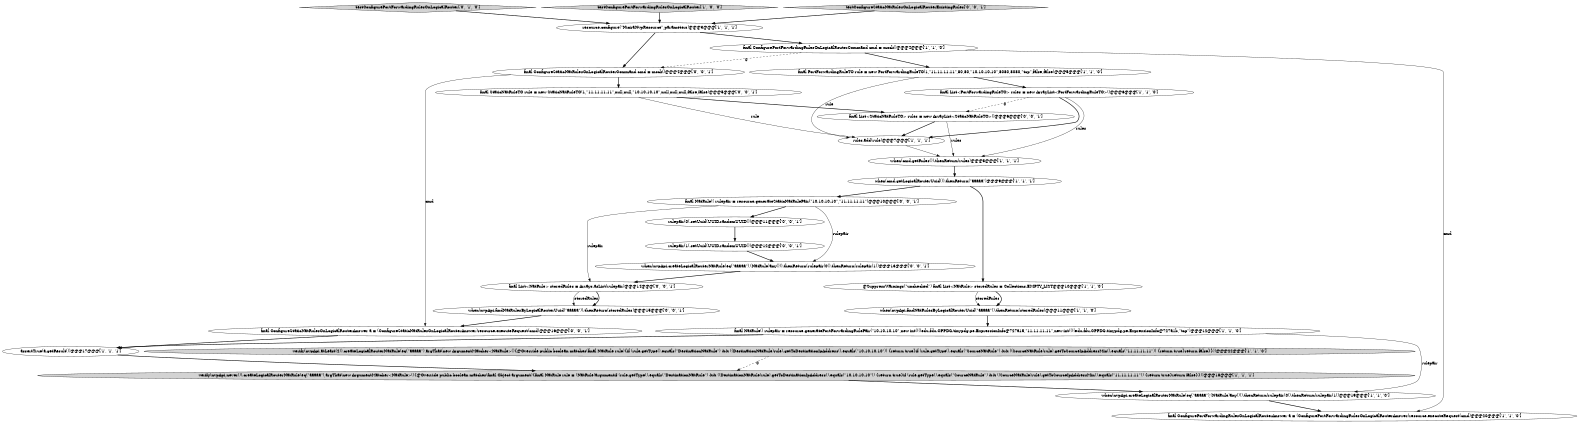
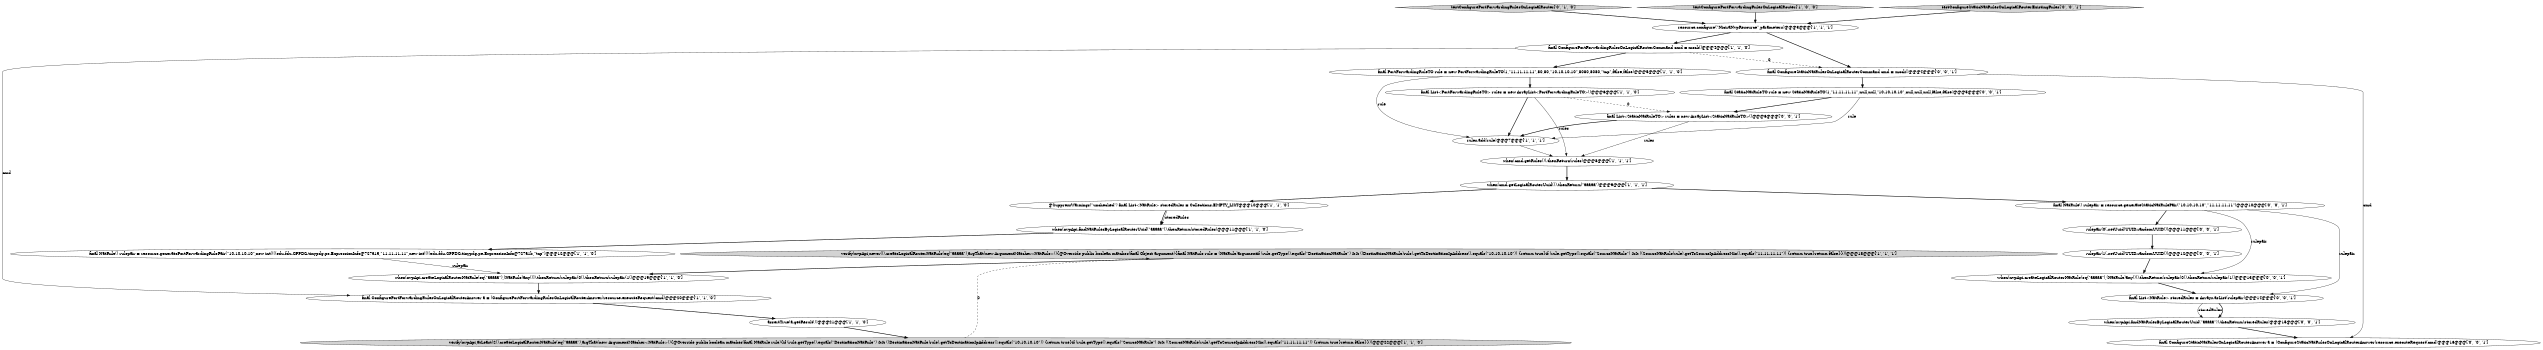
node "assertTrue(a.getResult())@@@21@@@['1', '1', '0']": added
node "assertTrue(a.getResult())@@@17@@@['1', '1', '1']": removed
